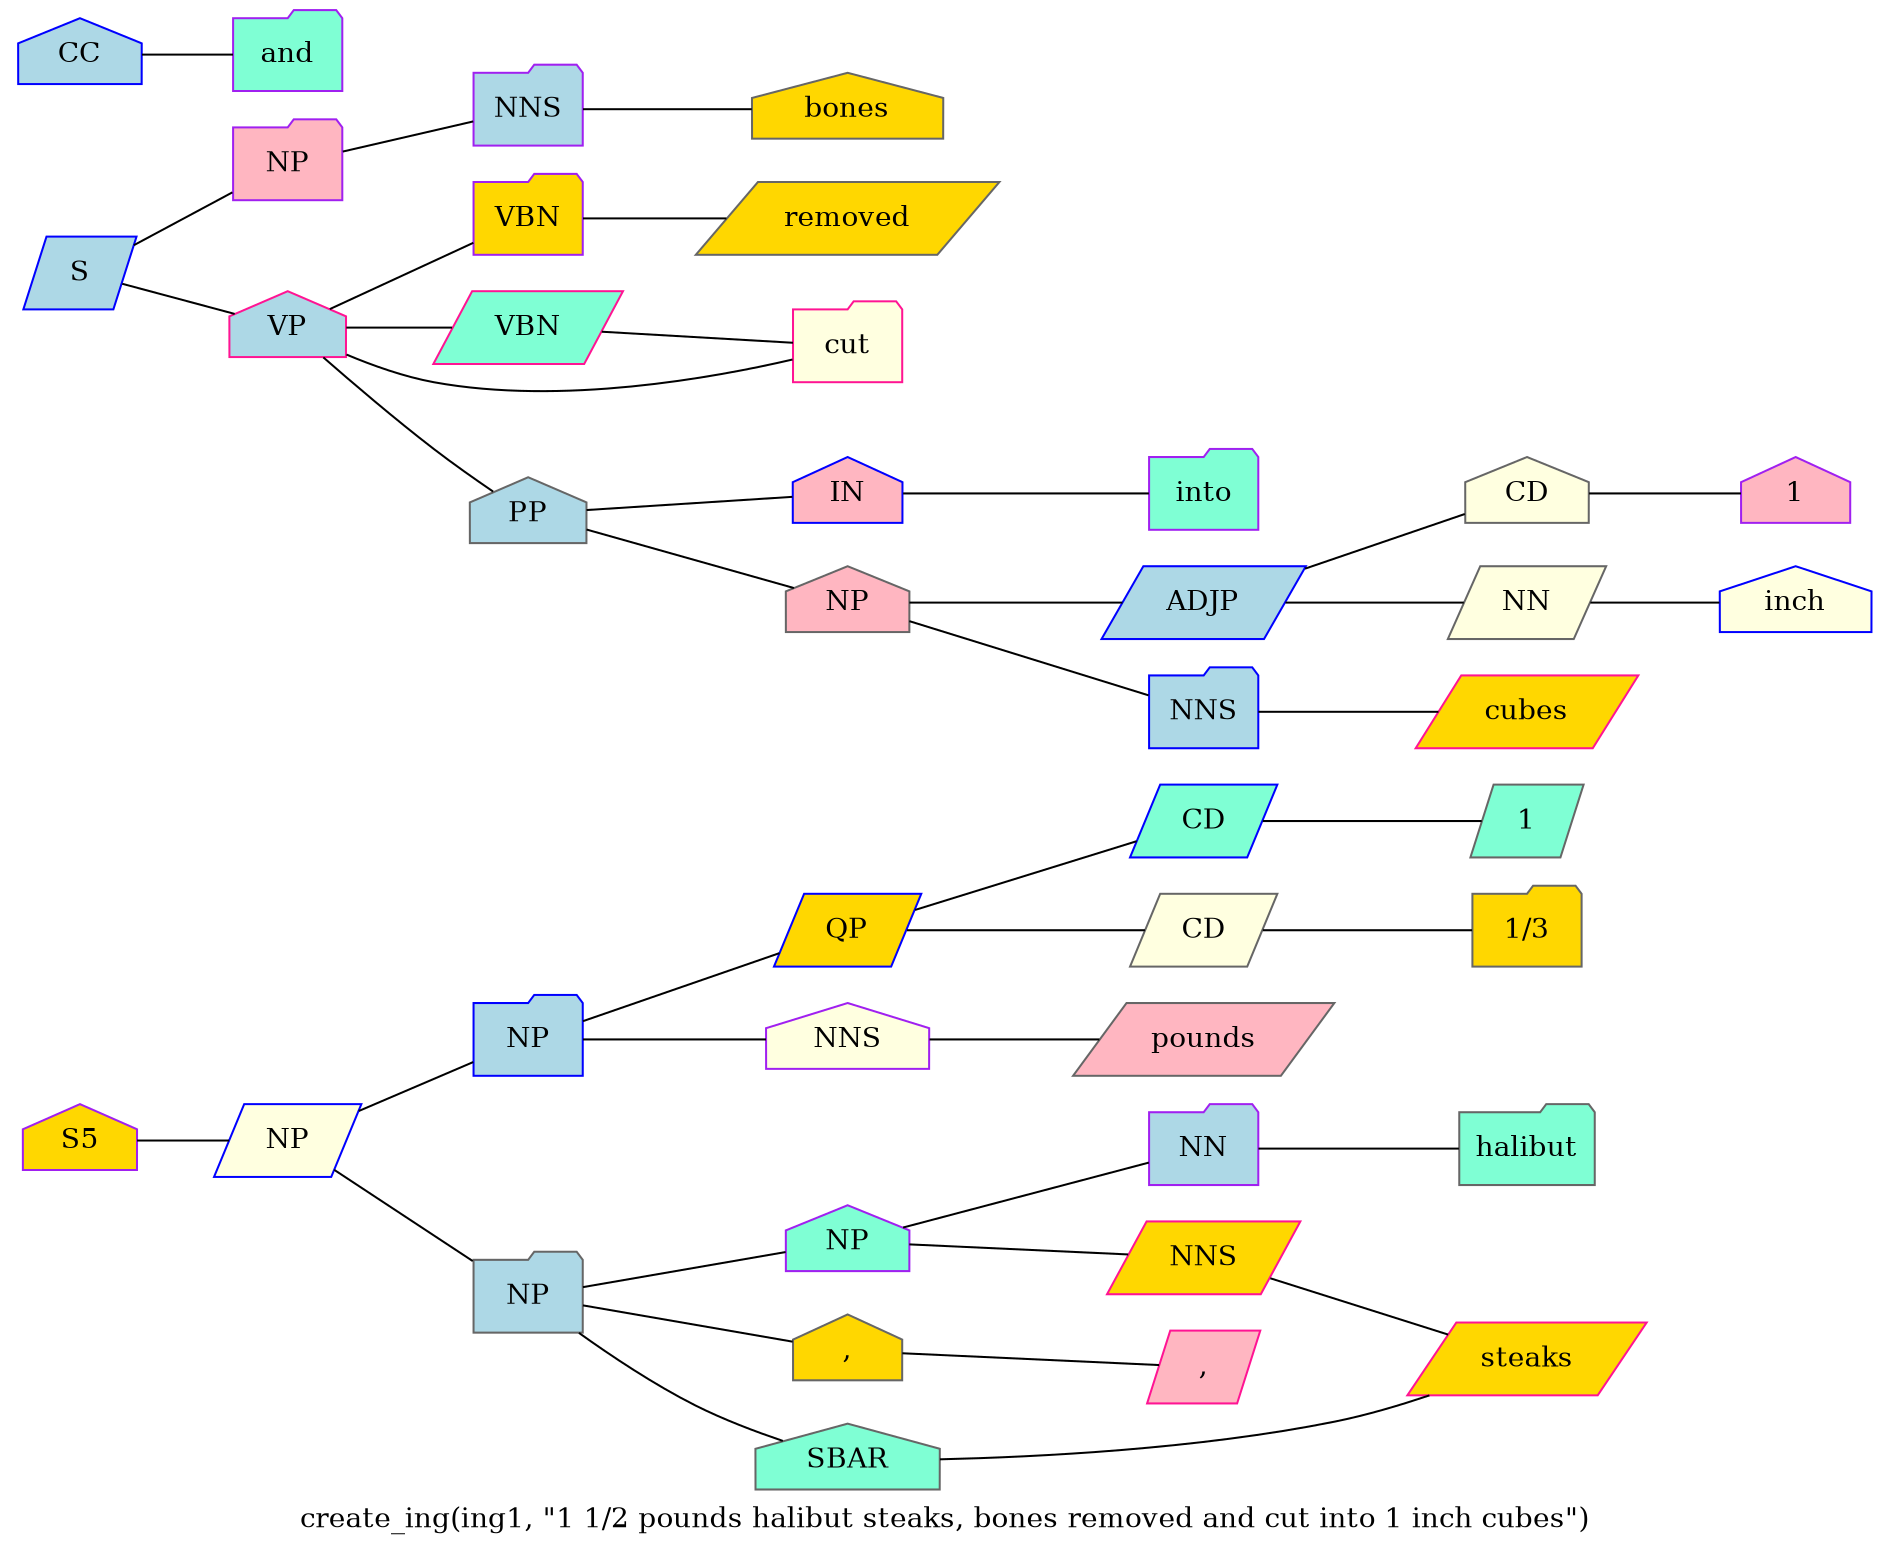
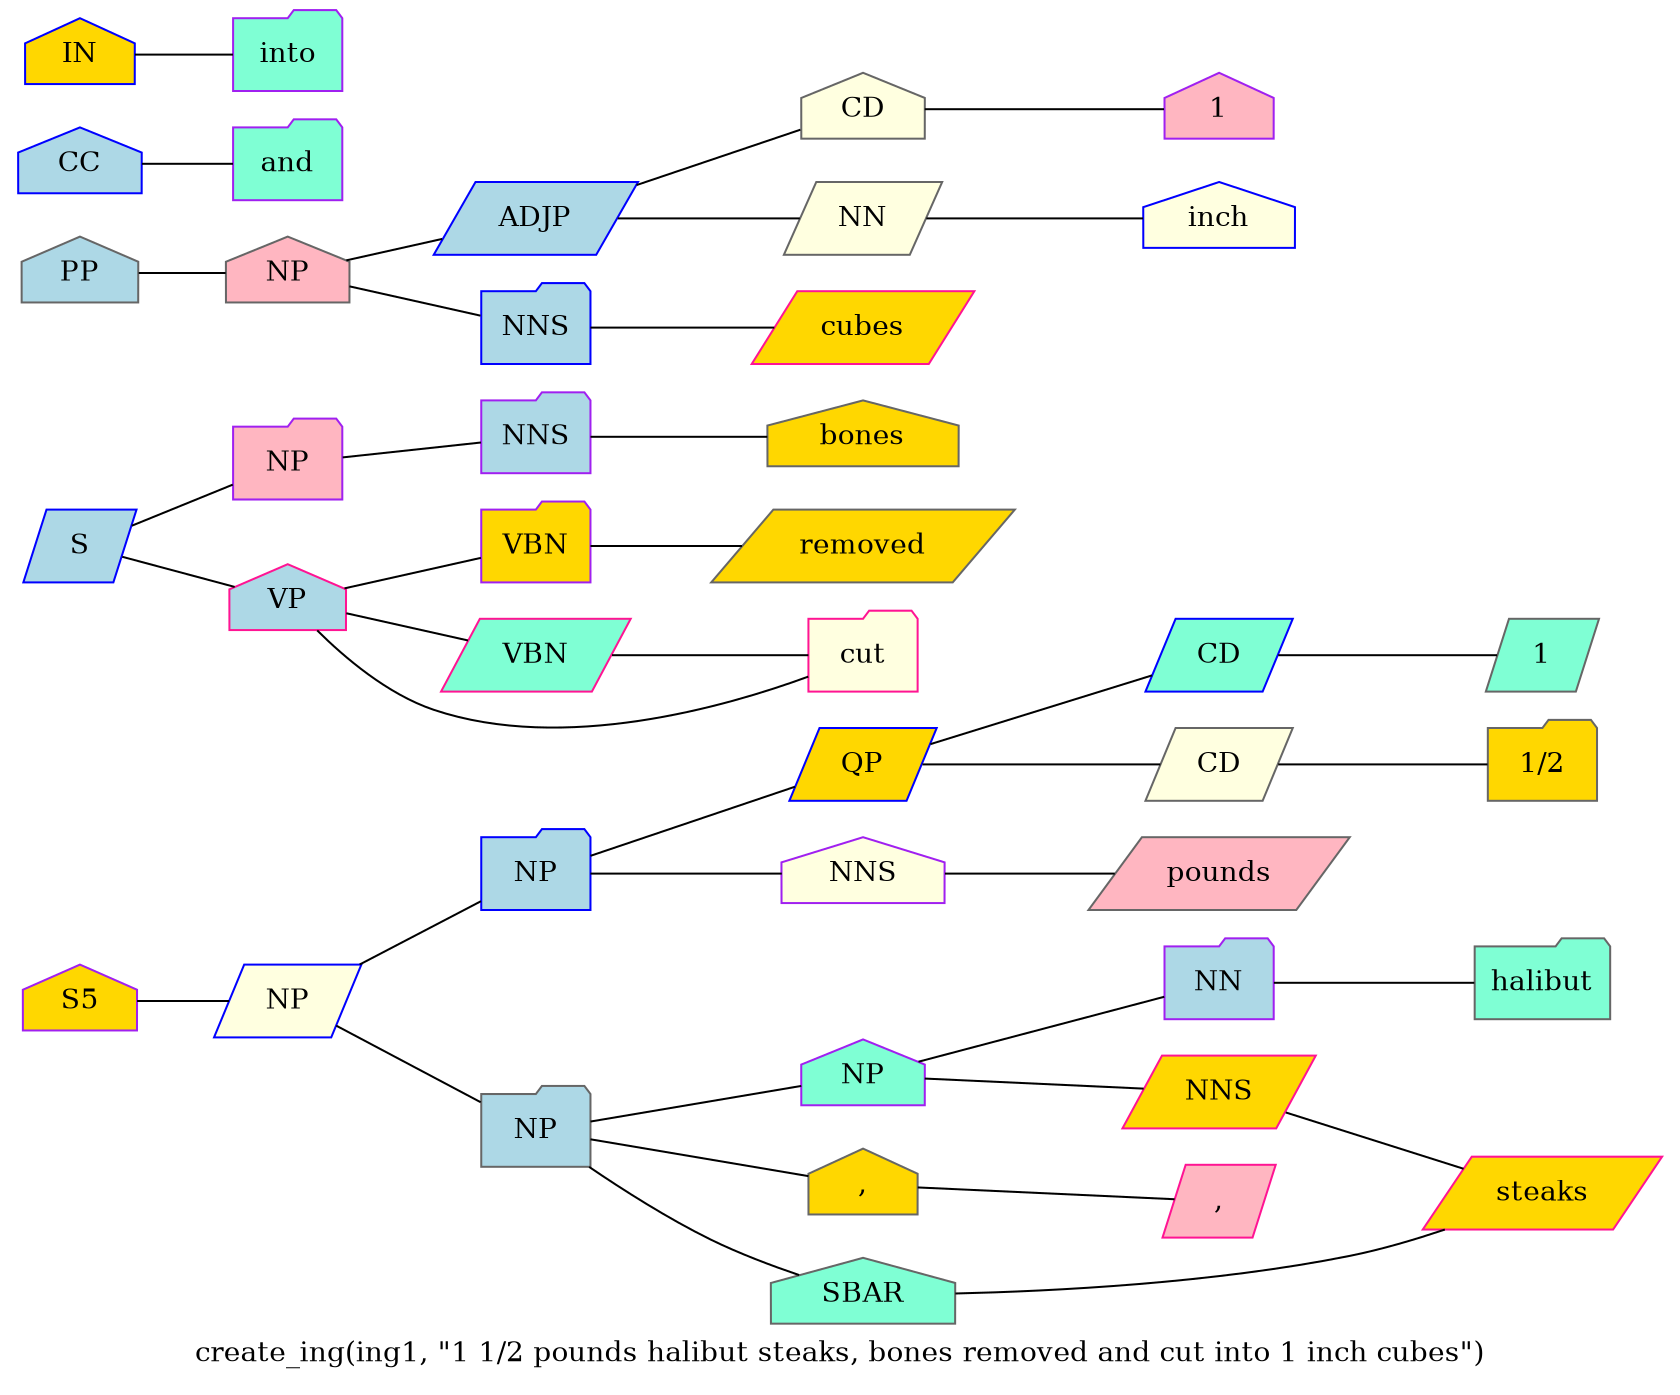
edge "VP" -- "PP": removed
node "IN": fillcolor lightpink -> gold
edge "IN" -- "PP": removed
node "1/3": label "1/3" -> "1/2"
